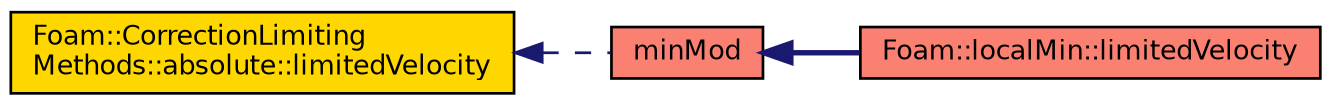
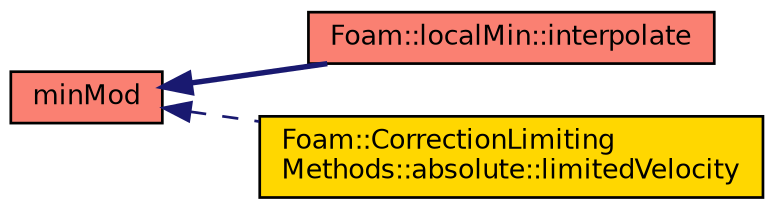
edge "minMod" -> "Foam::CorrectionLimiting Methods::absolute::limitedVelocity": reversed
node "Foam::localMin::limitedVelocity": label "Foam::localMin::limitedVelocity" -> "Foam::localMin::interpolate"
